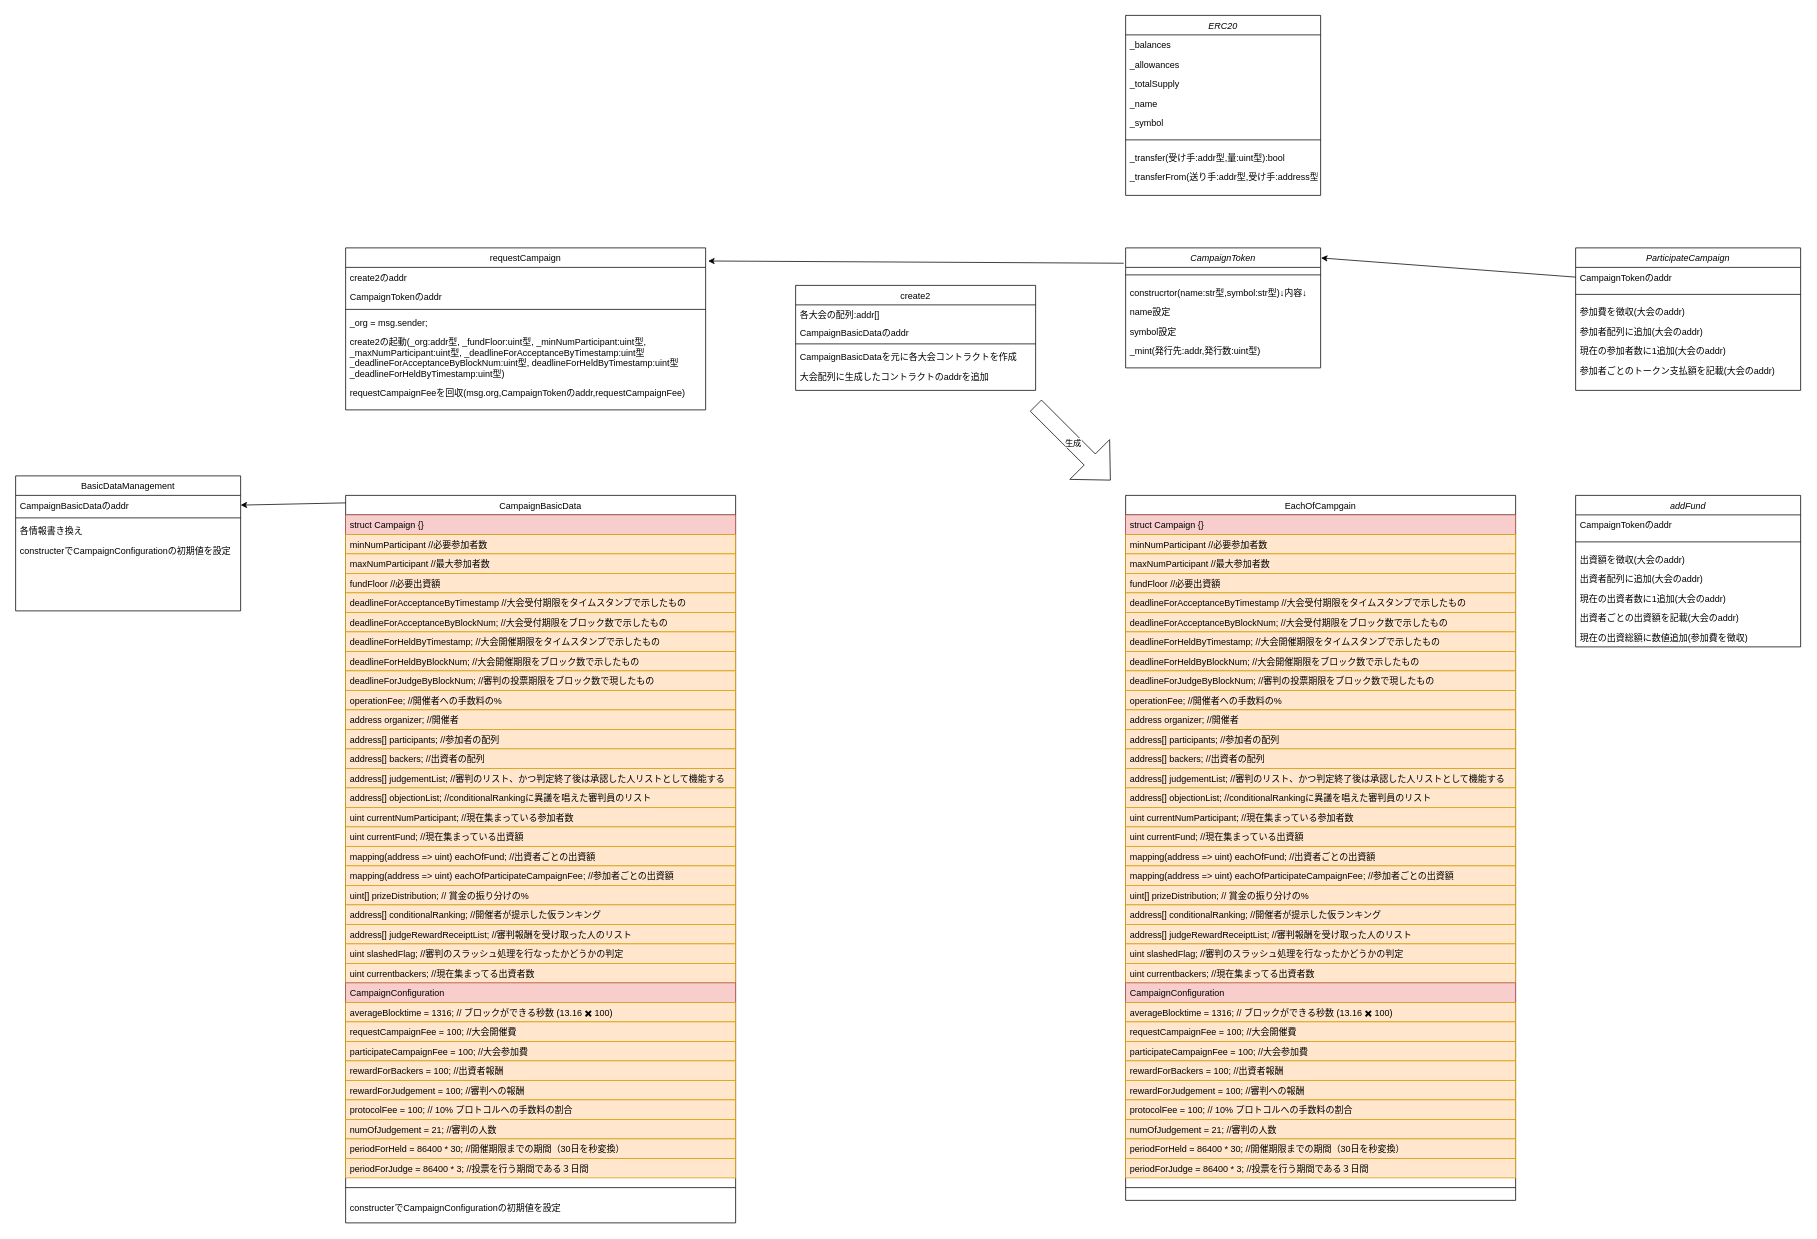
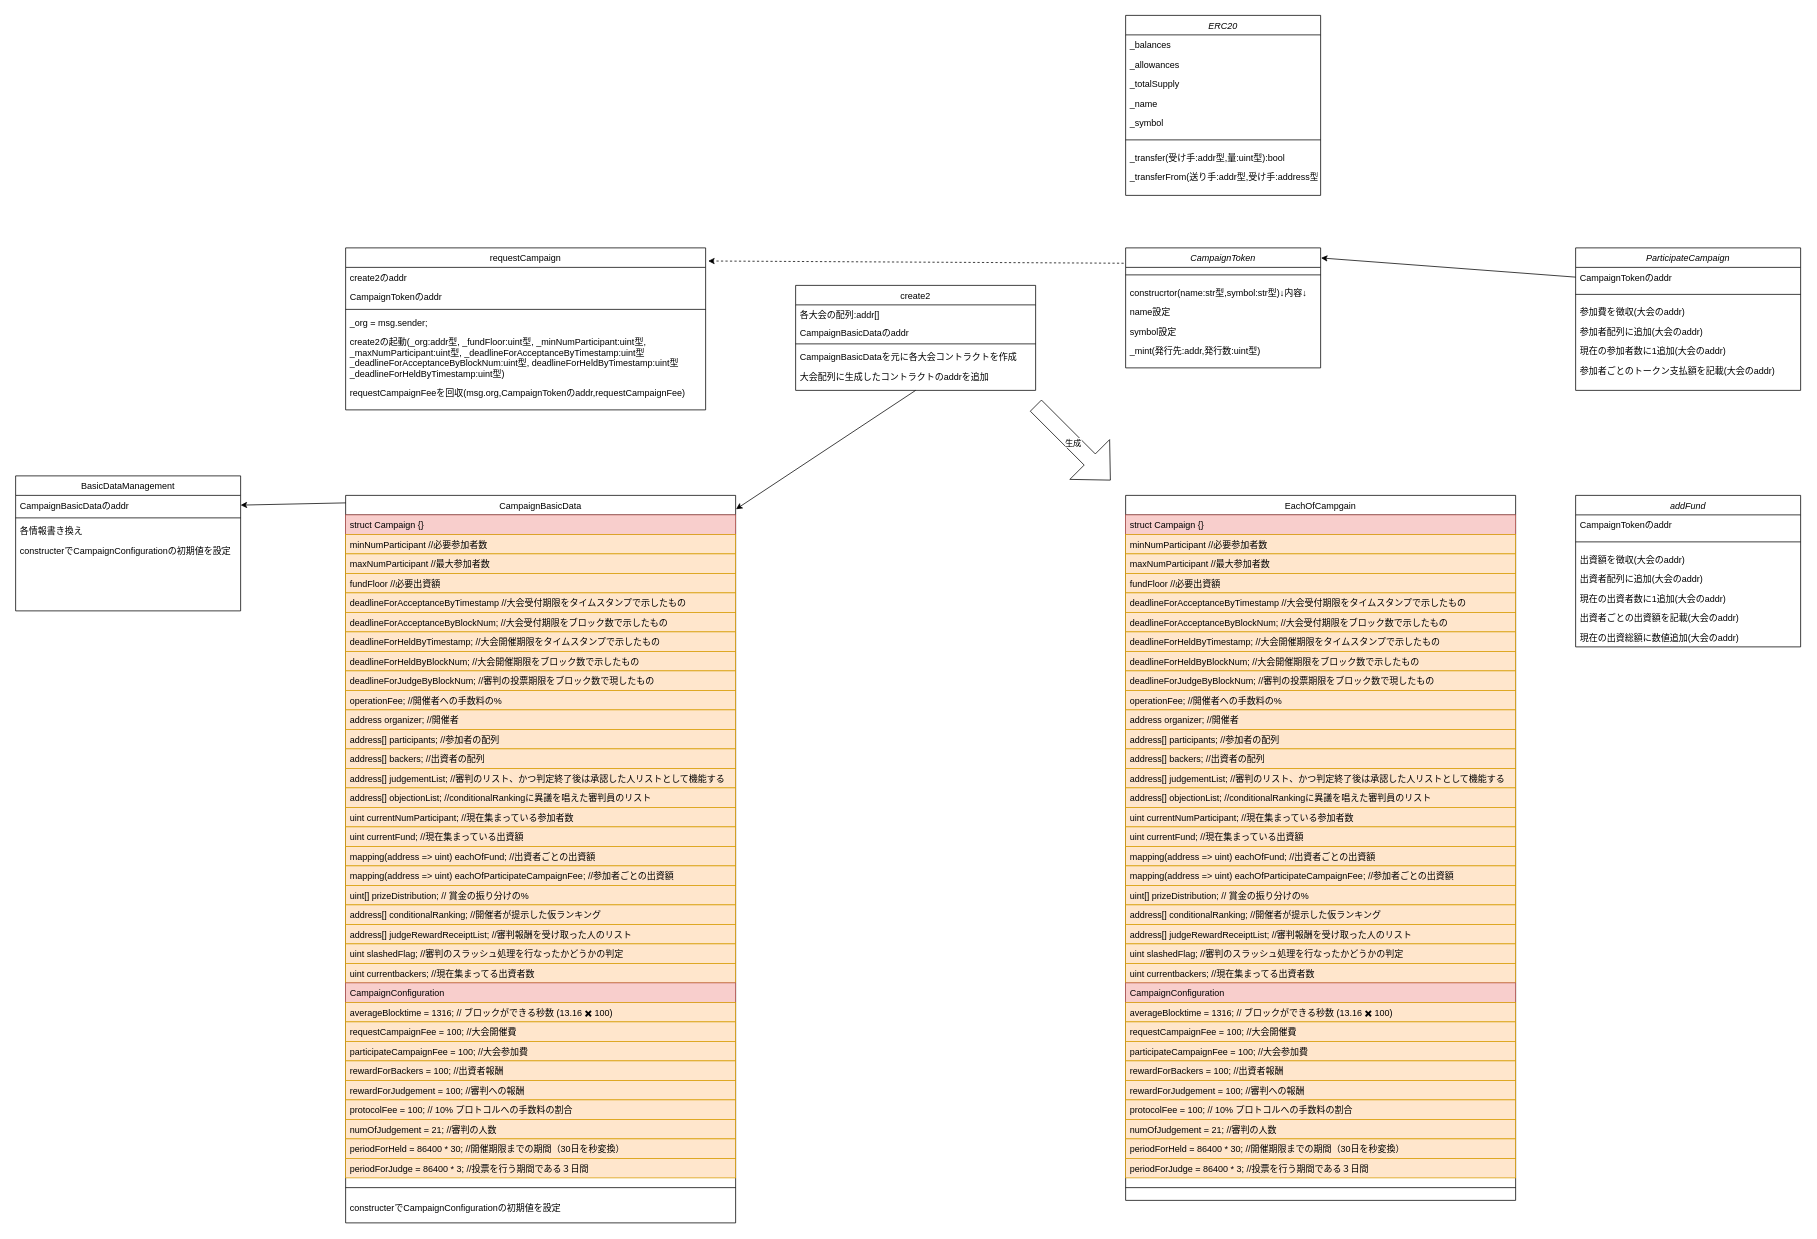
edge "CampaignToken" -> "requestCampaign": style solid -> dashed
edge "create2" -> "CampaignBasicData": added
node "現在の出資総額に数値追加(参加費を徴収)": label "現在の出資総額に数値追加(参加費を徴収)" -> "現在の出資総額に数値追加(大会のaddr)"
